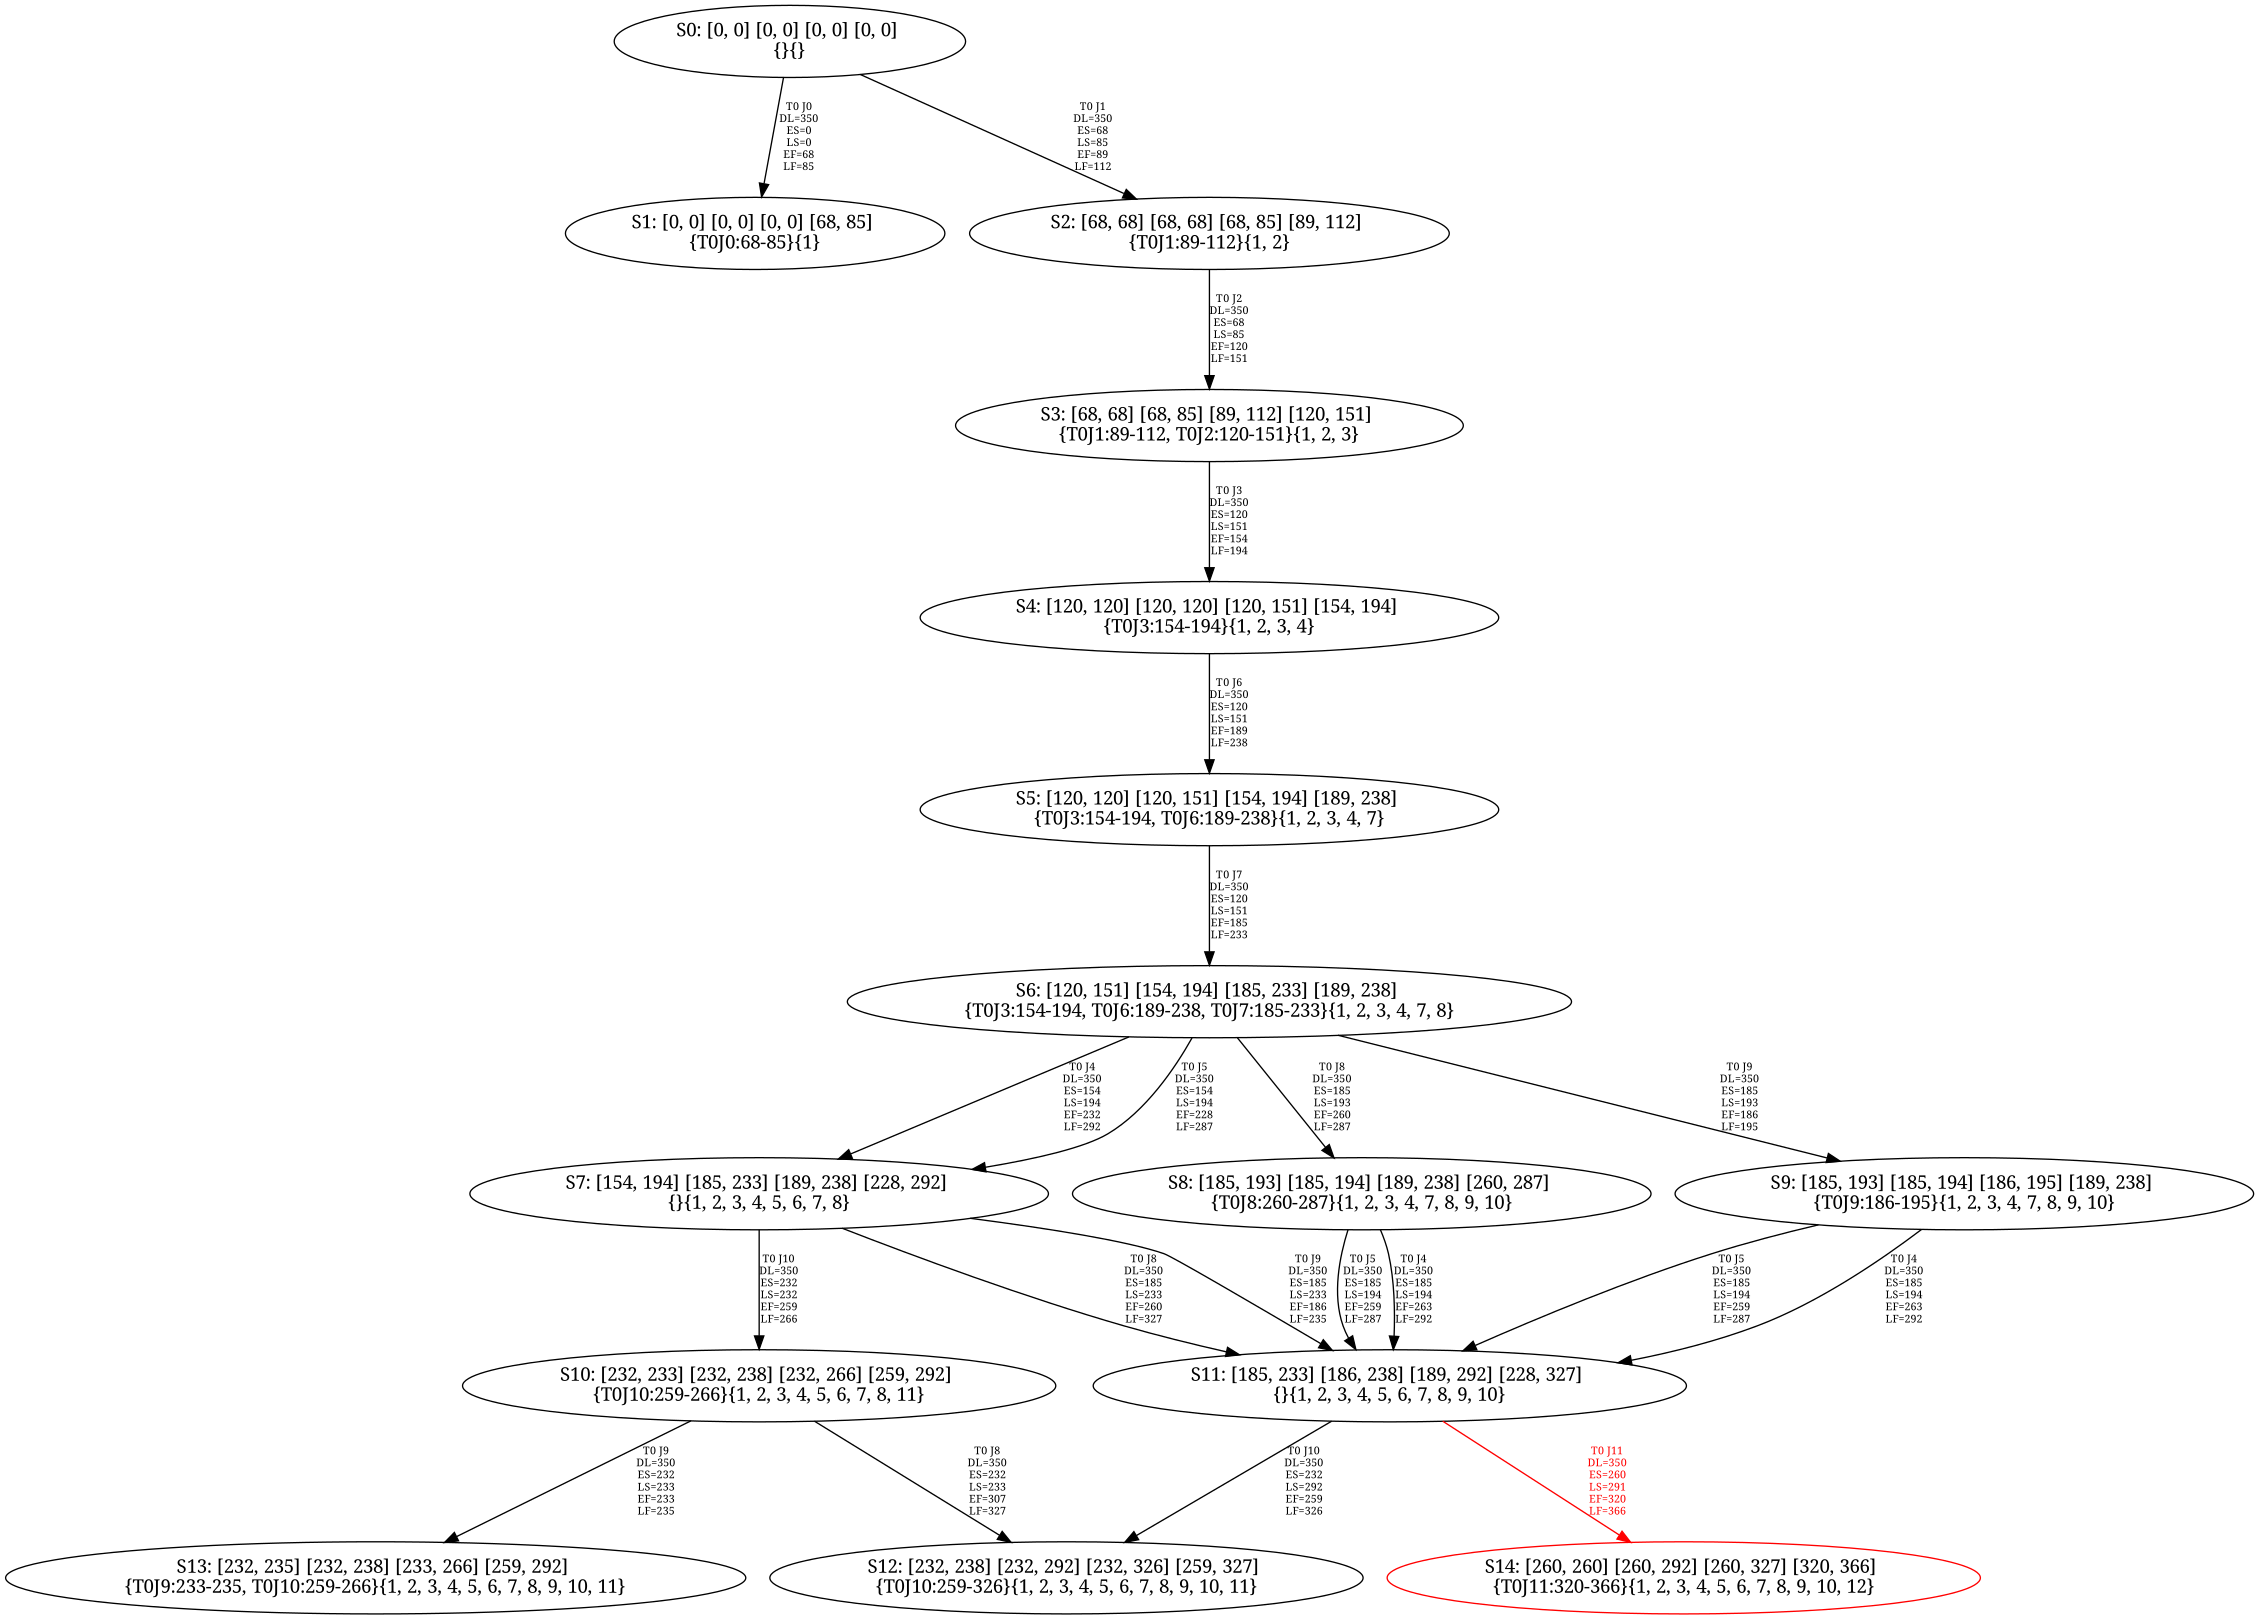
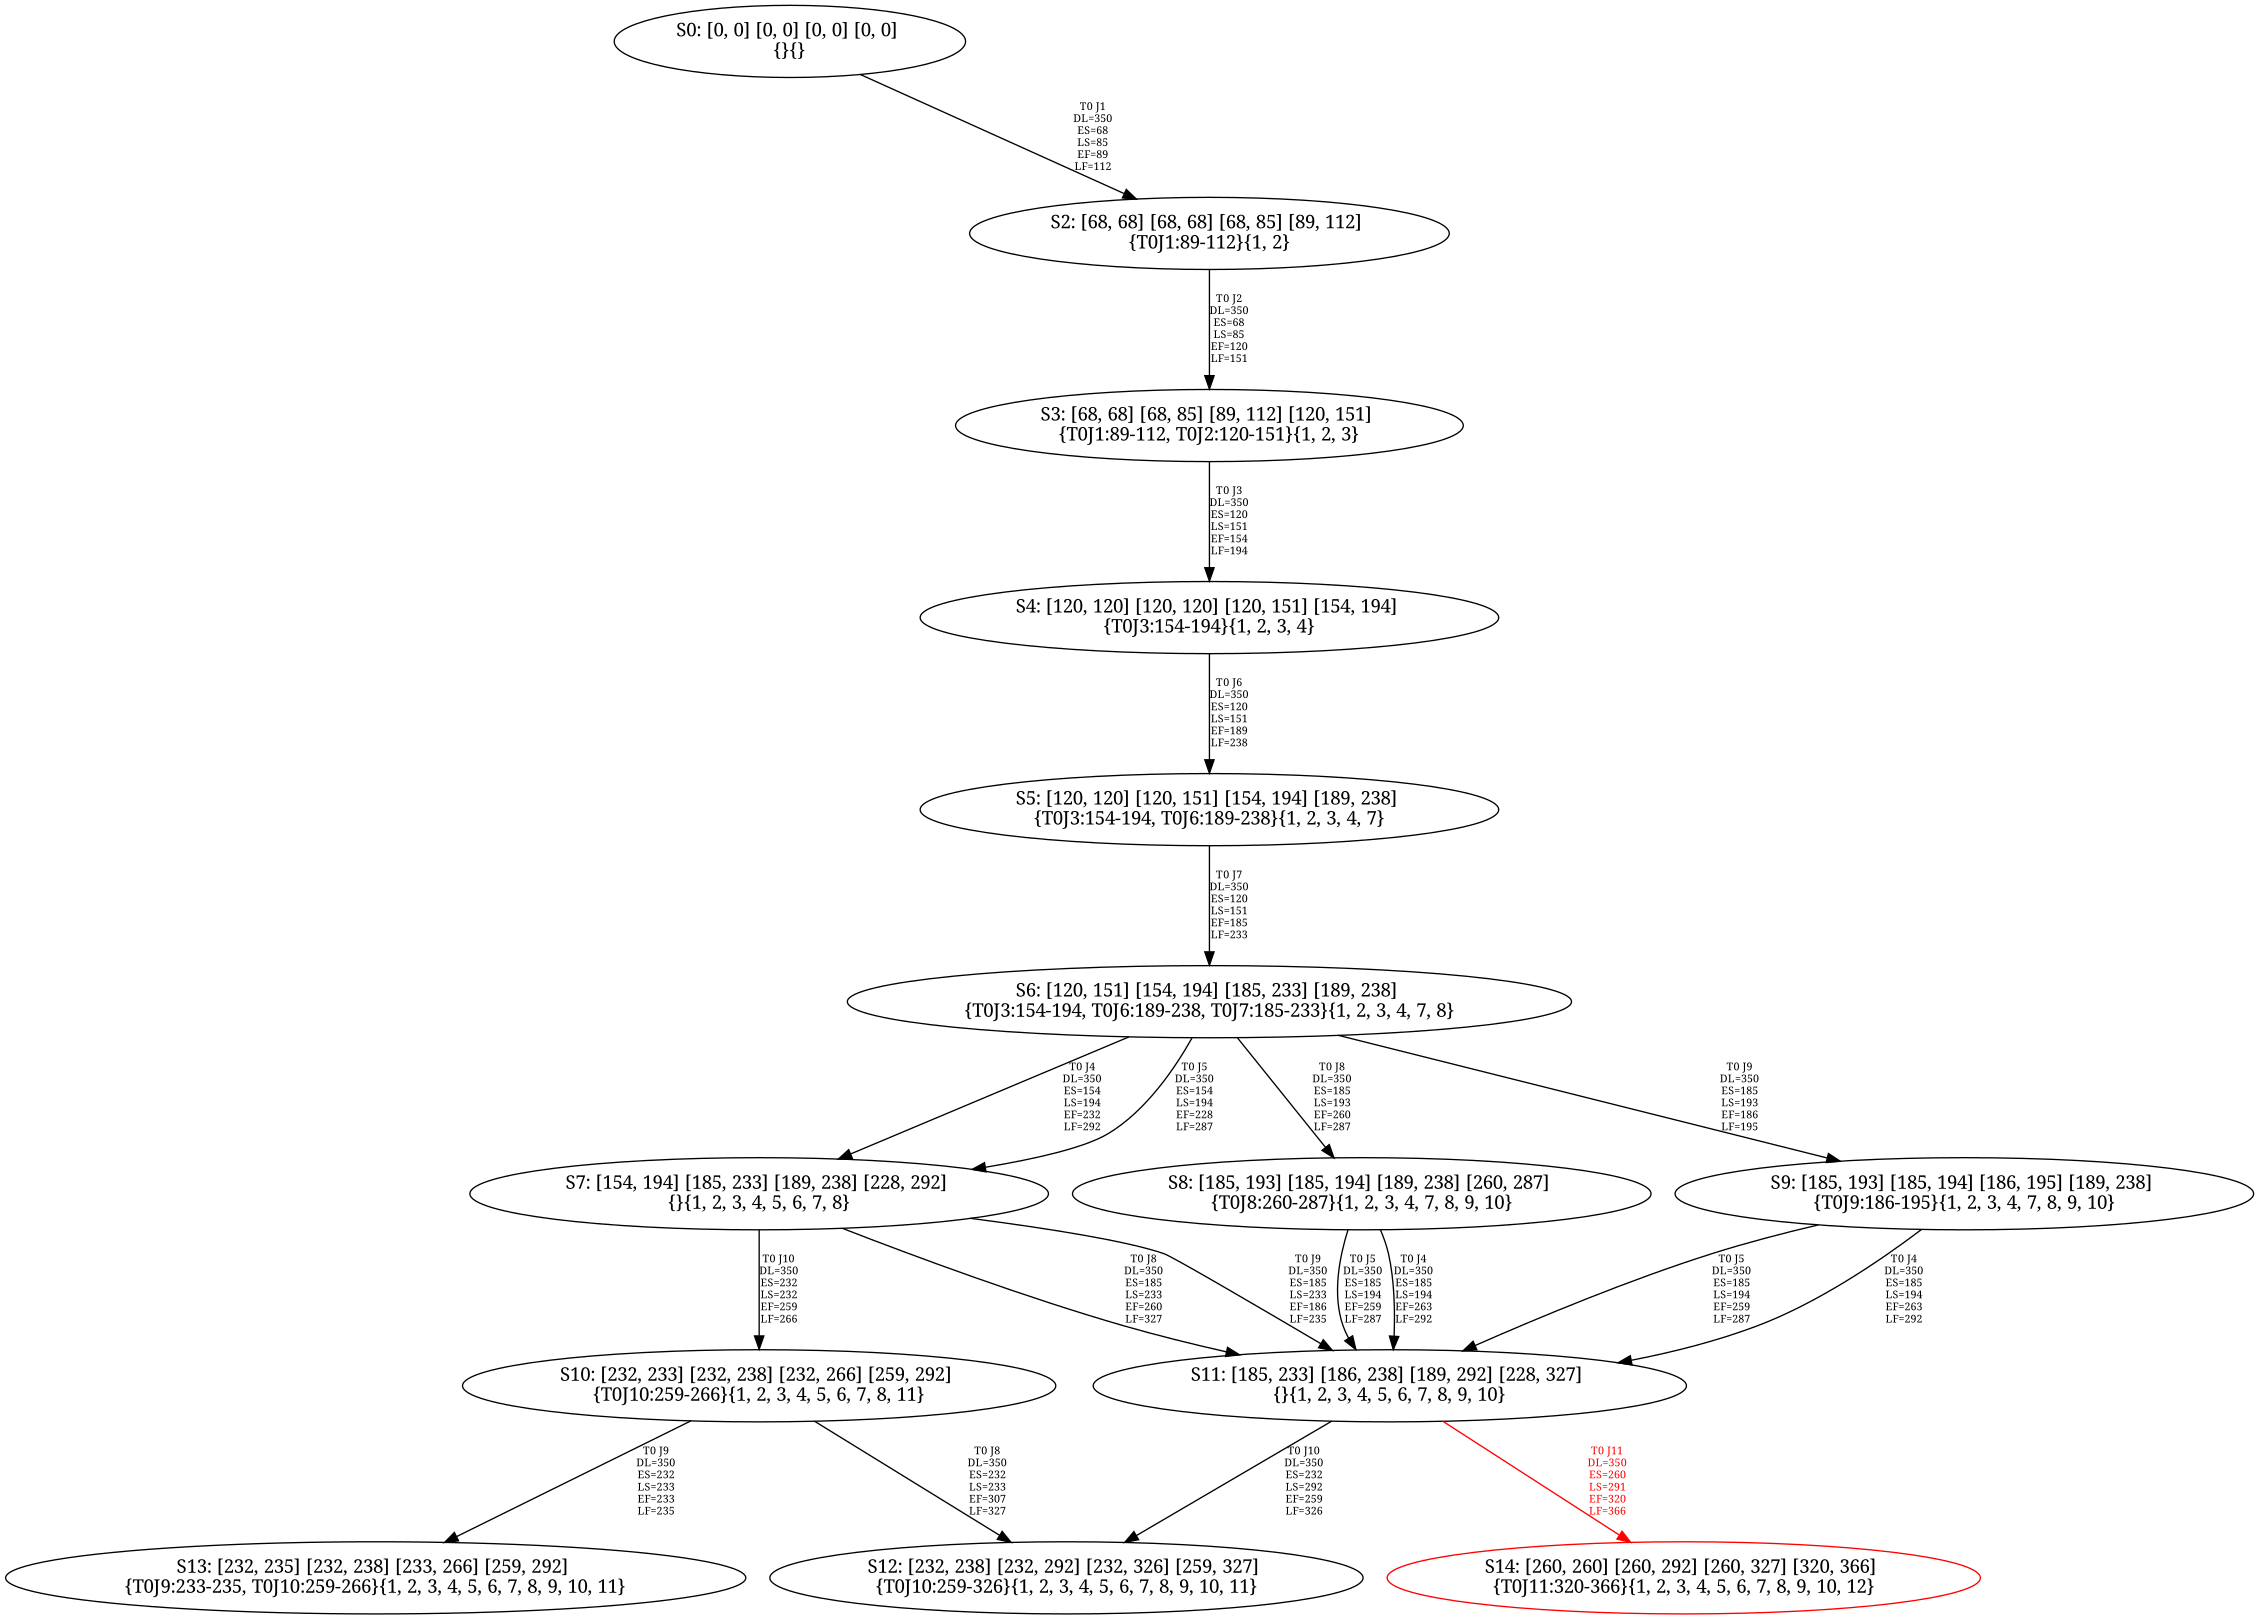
node "S1: [0, 0] [0, 0] [0, 0] [68, 85] {T0J0:68-85}{1}": removed
